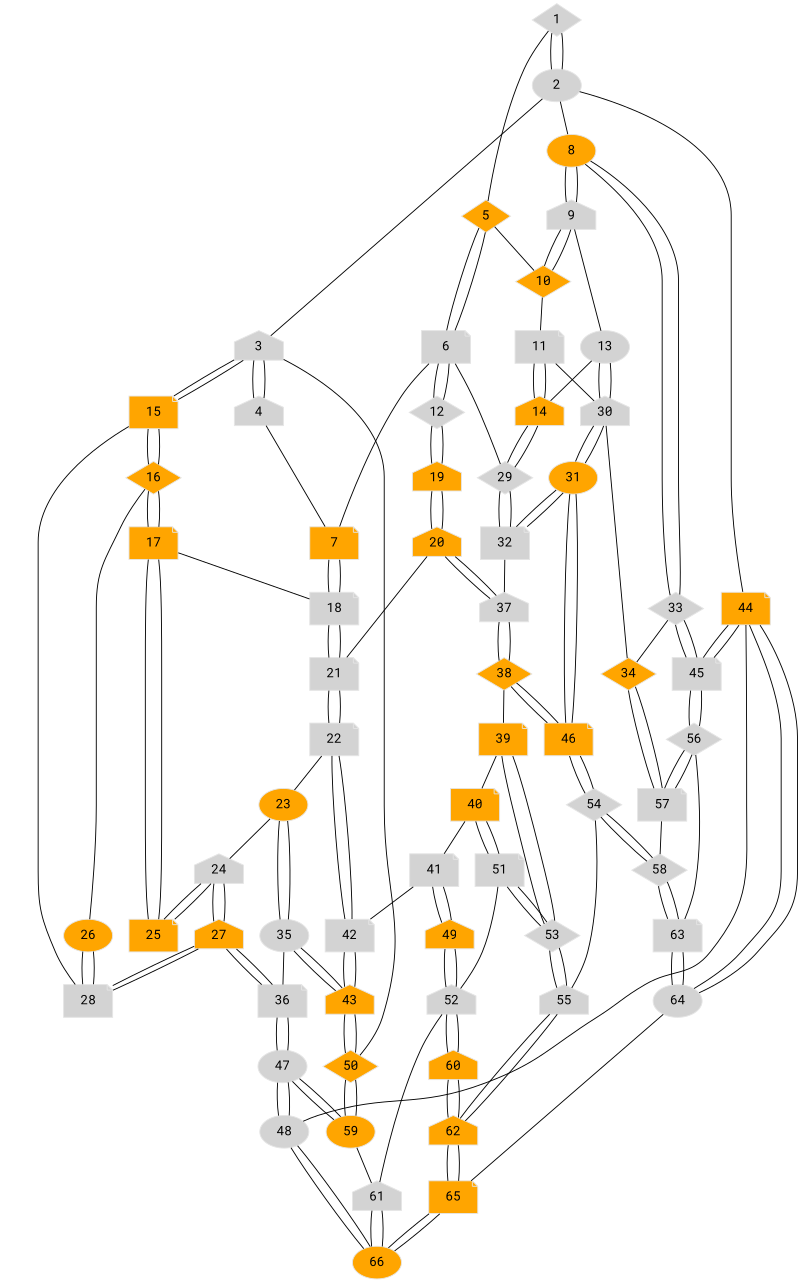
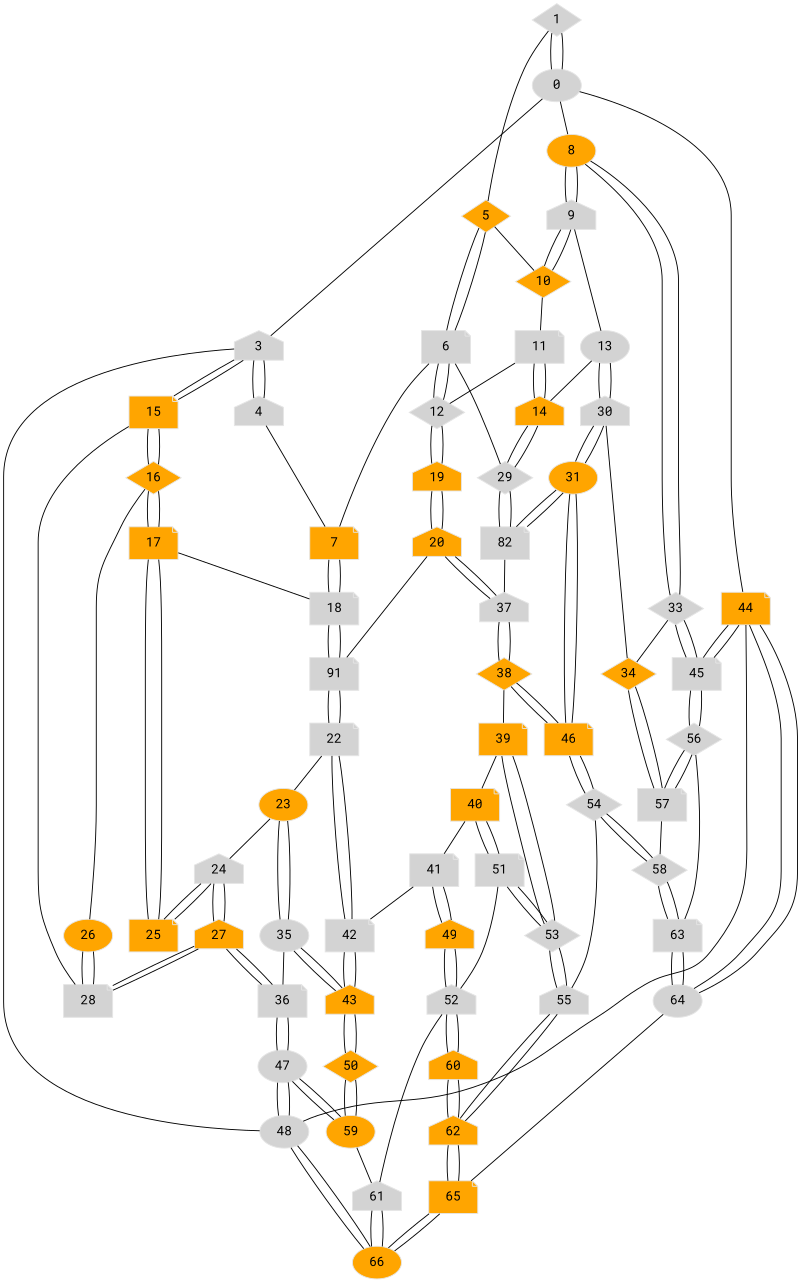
node "2": label "2" -> "0"
edge "11" -- "30": now "11" -- "12"
node "32": label "32" -> "82"
node "21": label "21" -> "91"
edge "3" -- "50": now "3" -- "48"
